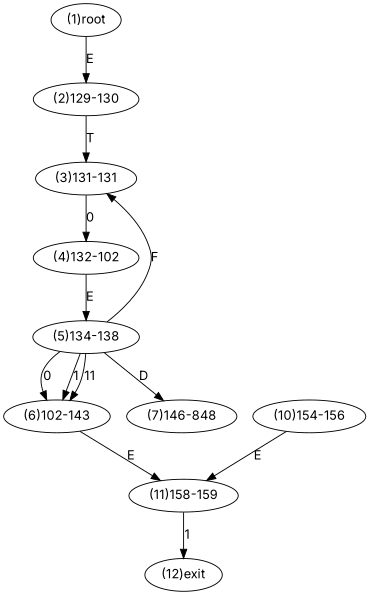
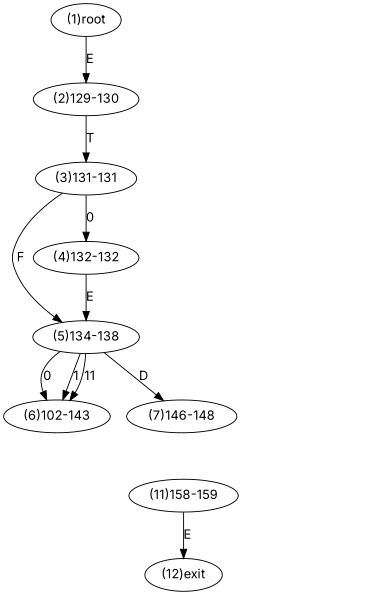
node "(4)132-102": label "(4)132-102" -> "(4)132-132"
edge "(5)134-138" -> "(3)131-131": reversed
node "(7)146-848": label "(7)146-848" -> "(7)146-148"
node "(10)154-156": removed
edge "(6)102-143" -> "(11)158-159": removed, label "E"
edge "(11)158-159" -> "(12)exit": label "1" -> "E"
